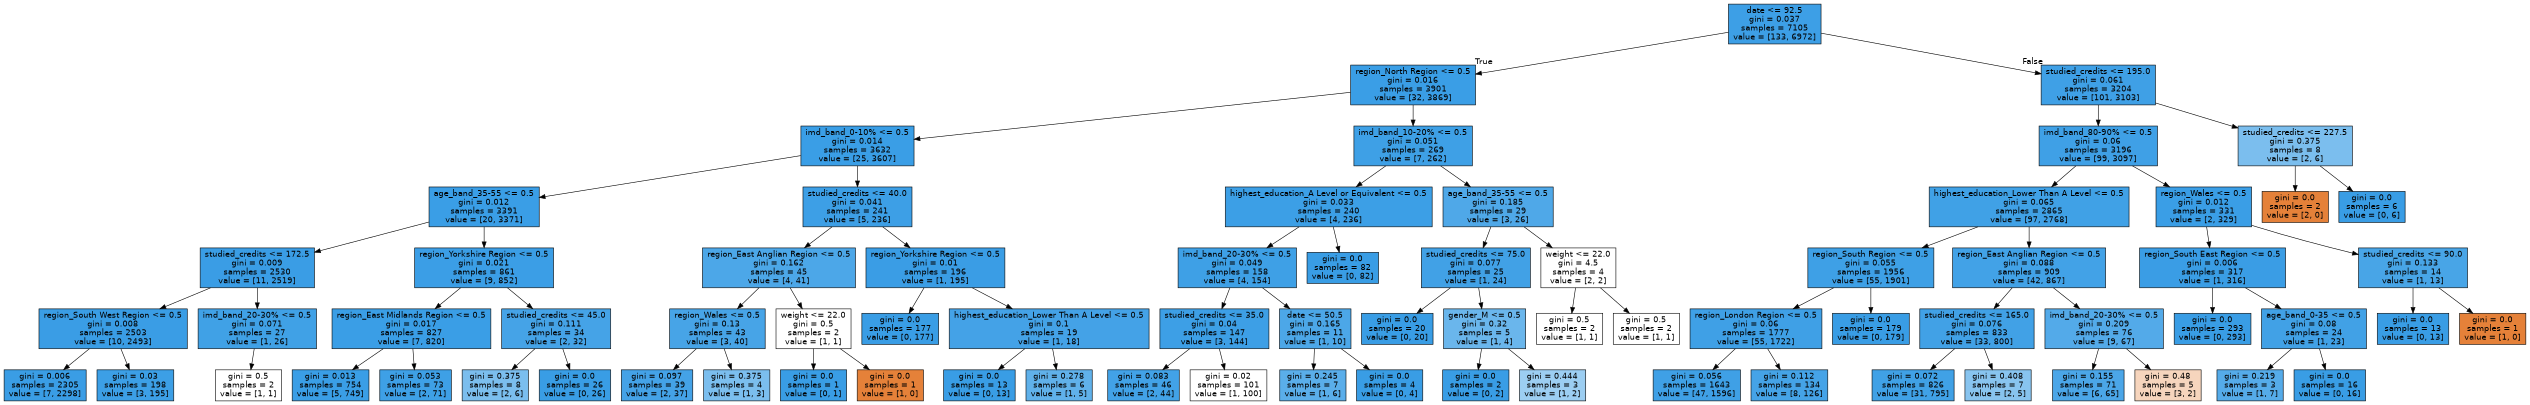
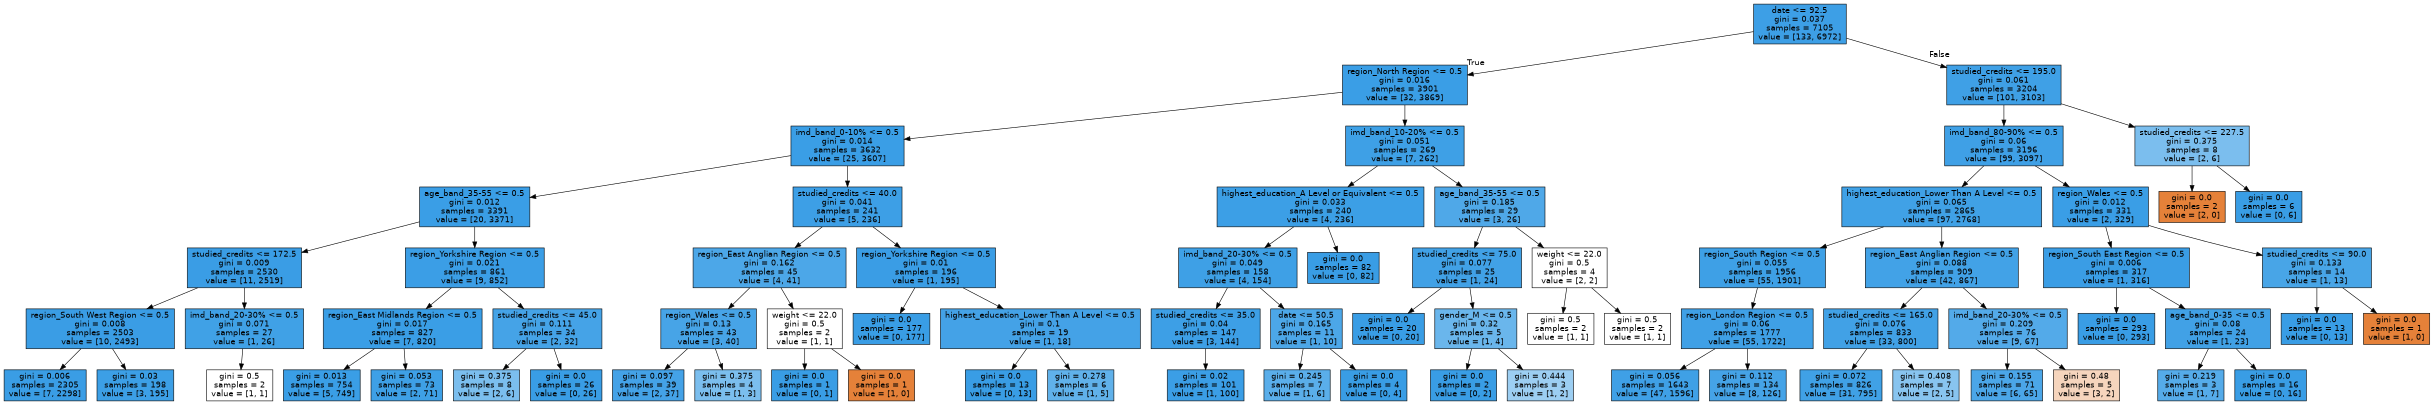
node "weight <= 22.0 gini = 4.5 samples = 4 value = [2, 2]": label "weight <= 22.0 gini = 4.5 samples = 4 value = [2, 2]" -> "weight <= 22.0 gini = 0.5 samples = 4 value = [2, 2]"
node "gini = 0.0 samples = 179 value = [0, 179]": removed
node "gini = 0.083 samples = 46 value = [2, 44]": removed
node "gini = 0.02 samples = 101 value = [1, 100]": fillcolor #e5813900 -> #399de5fc
